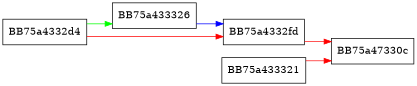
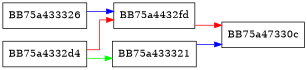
edge "BB75a4332d4" -> "BB75a433326": now "BB75a4332d4" -> "BB75a433321"
node "BB75a4332fd": label "BB75a4332fd" -> "BB75a4432fd"
edge "BB75a433321" -> "BB75a47330c": color red -> blue
